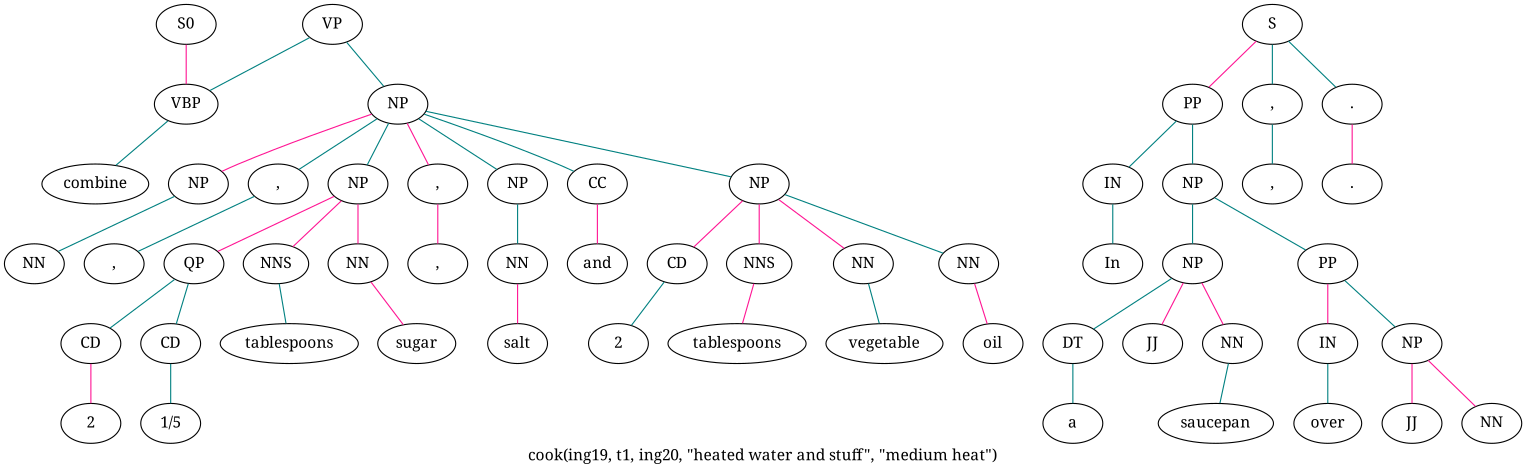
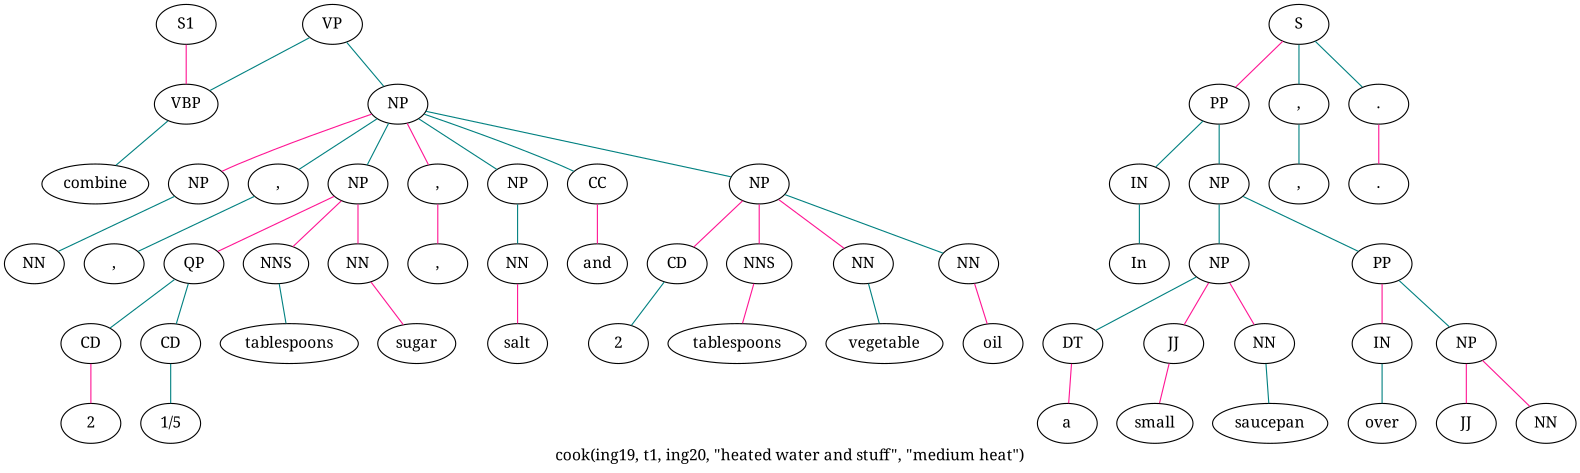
node "S0": label "S0" -> "S1"
edge "DT" -- "a": color teal -> deeppink
node "small": added
